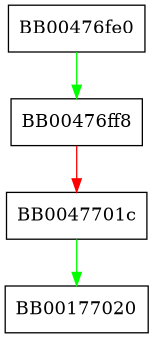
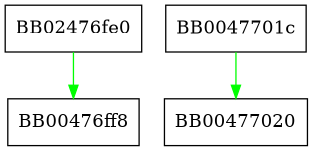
node "BB00476fe0": label "BB00476fe0" -> "BB02476fe0"
edge "BB00476ff8" -> "BB0047701c": removed
node "BB00177020": label "BB00177020" -> "BB00477020"
